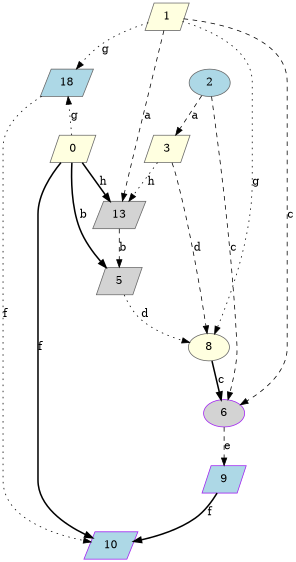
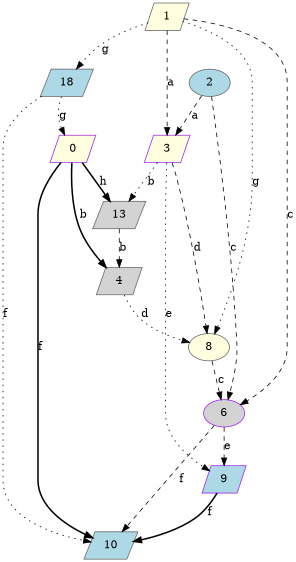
edge "1" -> "13": now "1" -> "3"
edge "0" -> "18": reversed
node "0": color gray40 -> purple
node "3": color gray40 -> purple
edge "3" -> "13": label "h" -> "b"
node "5": label "5" -> "4"
edge "3" -> "9": added, label "e"
edge "8" -> "6": style bold -> dashed
edge "6" -> "10": added, label "f"
node "10": color purple -> gray40
